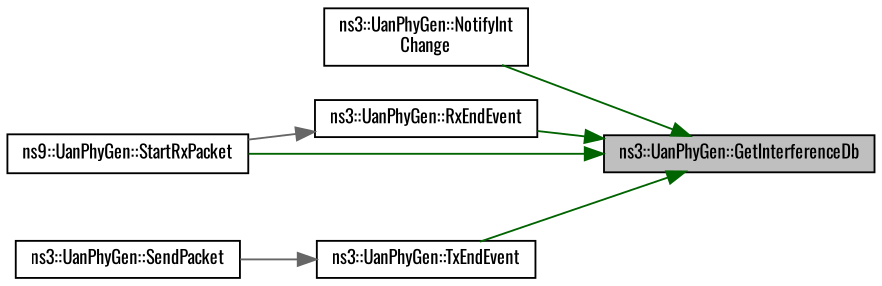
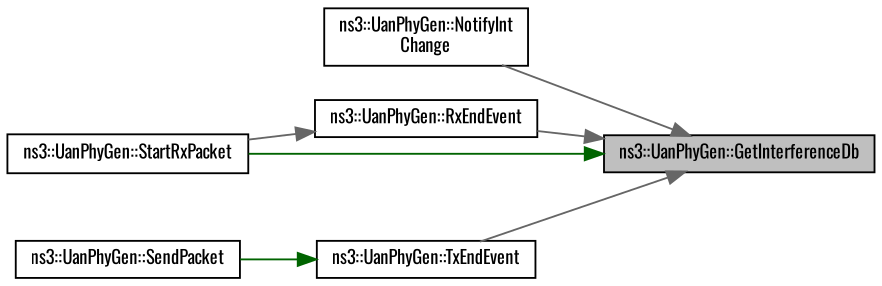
edge "ns3::UanPhyGen::NotifyInt Change" -> "ns3::UanPhyGen::GetInterferenceDb": color darkgreen -> gray40
edge "ns3::UanPhyGen::RxEndEvent" -> "ns3::UanPhyGen::GetInterferenceDb": color darkgreen -> gray40
node "ns9::UanPhyGen::StartRxPacket": label "ns9::UanPhyGen::StartRxPacket" -> "ns3::UanPhyGen::StartRxPacket"
edge "ns3::UanPhyGen::TxEndEvent" -> "ns3::UanPhyGen::GetInterferenceDb": color darkgreen -> gray40
edge "ns3::UanPhyGen::SendPacket" -> "ns3::UanPhyGen::TxEndEvent": color gray40 -> darkgreen
